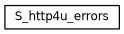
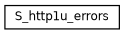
node "S_http4u_errors": label "S_http4u_errors" -> "S_http1u_errors"
